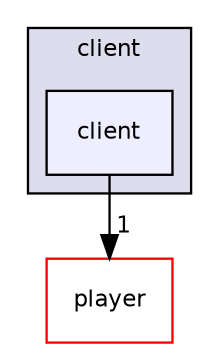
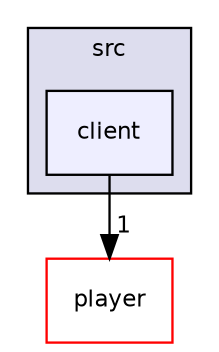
cluster "client": label "client" -> "src"
